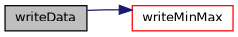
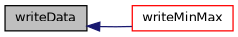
edge "writeData" -> "writeMinMax": reversed
